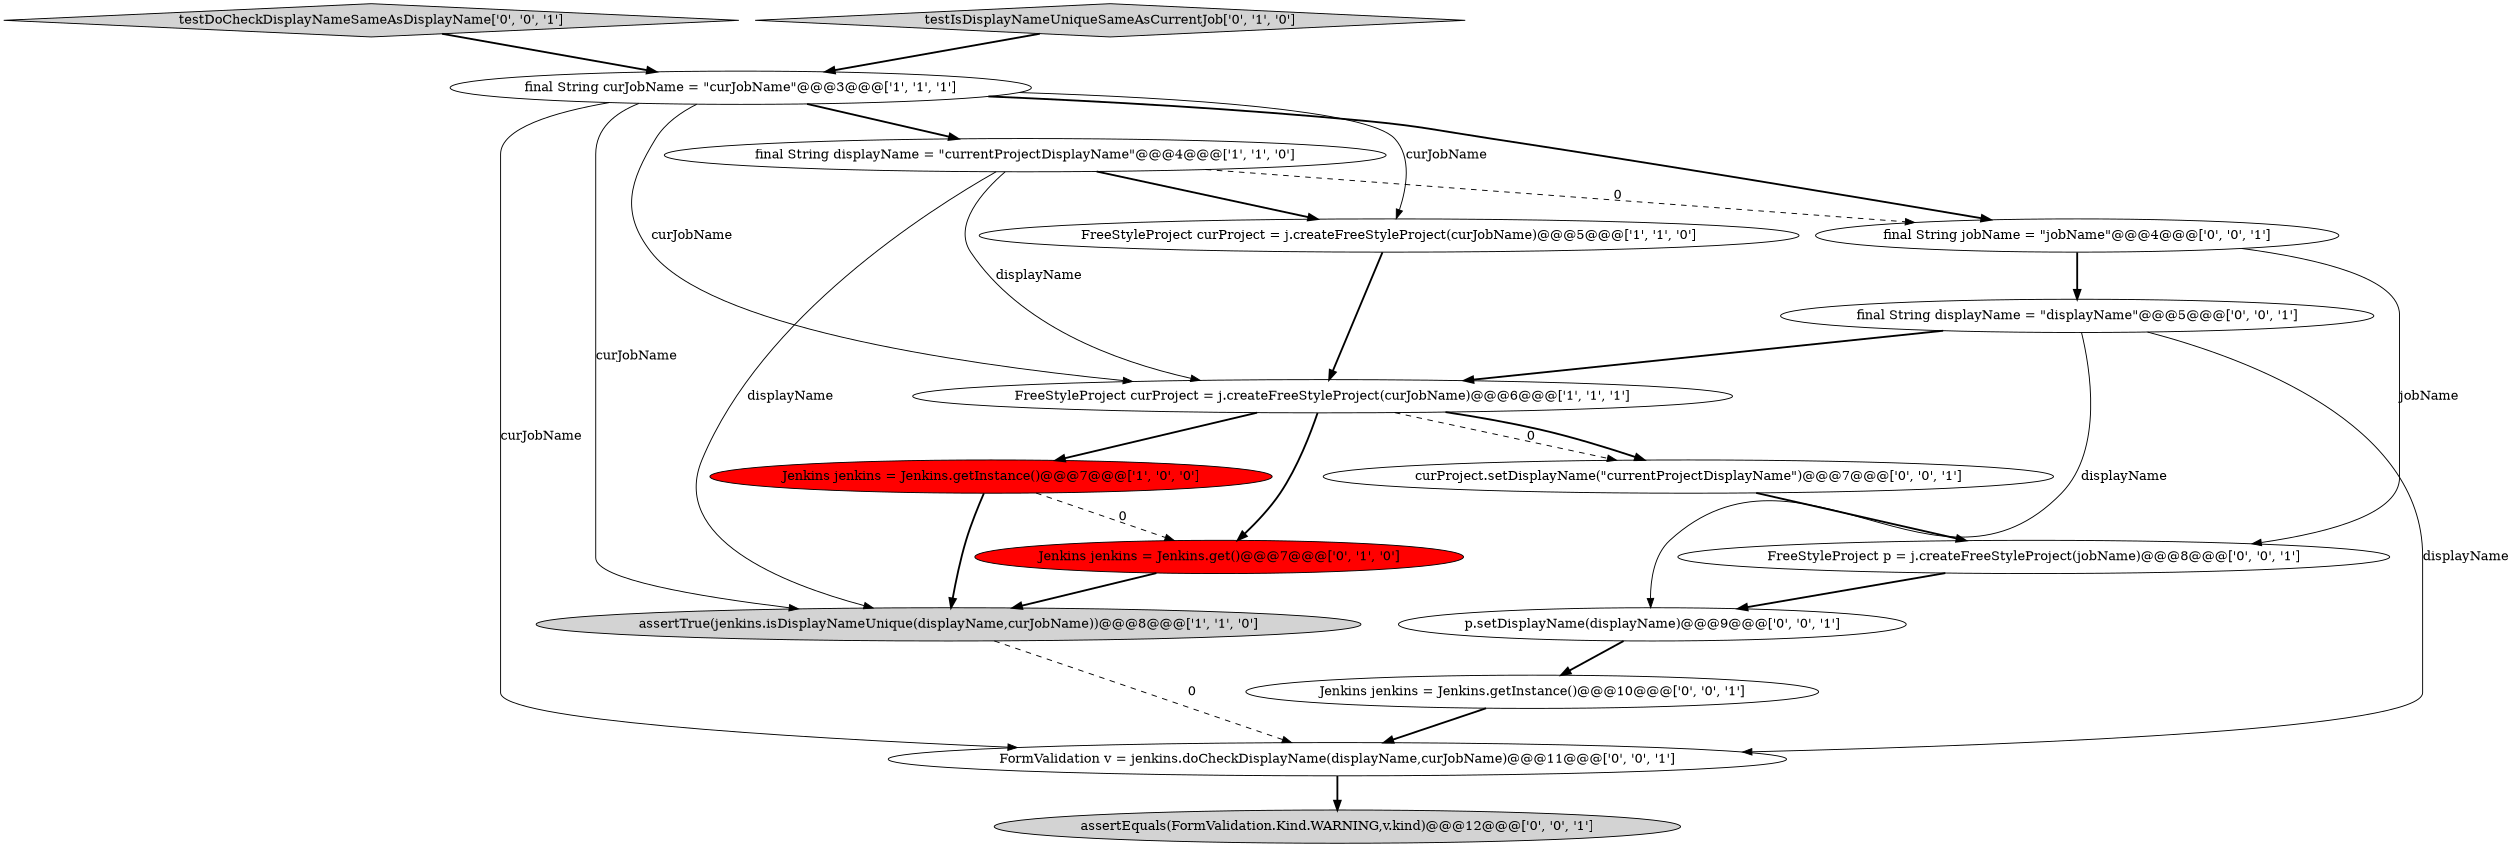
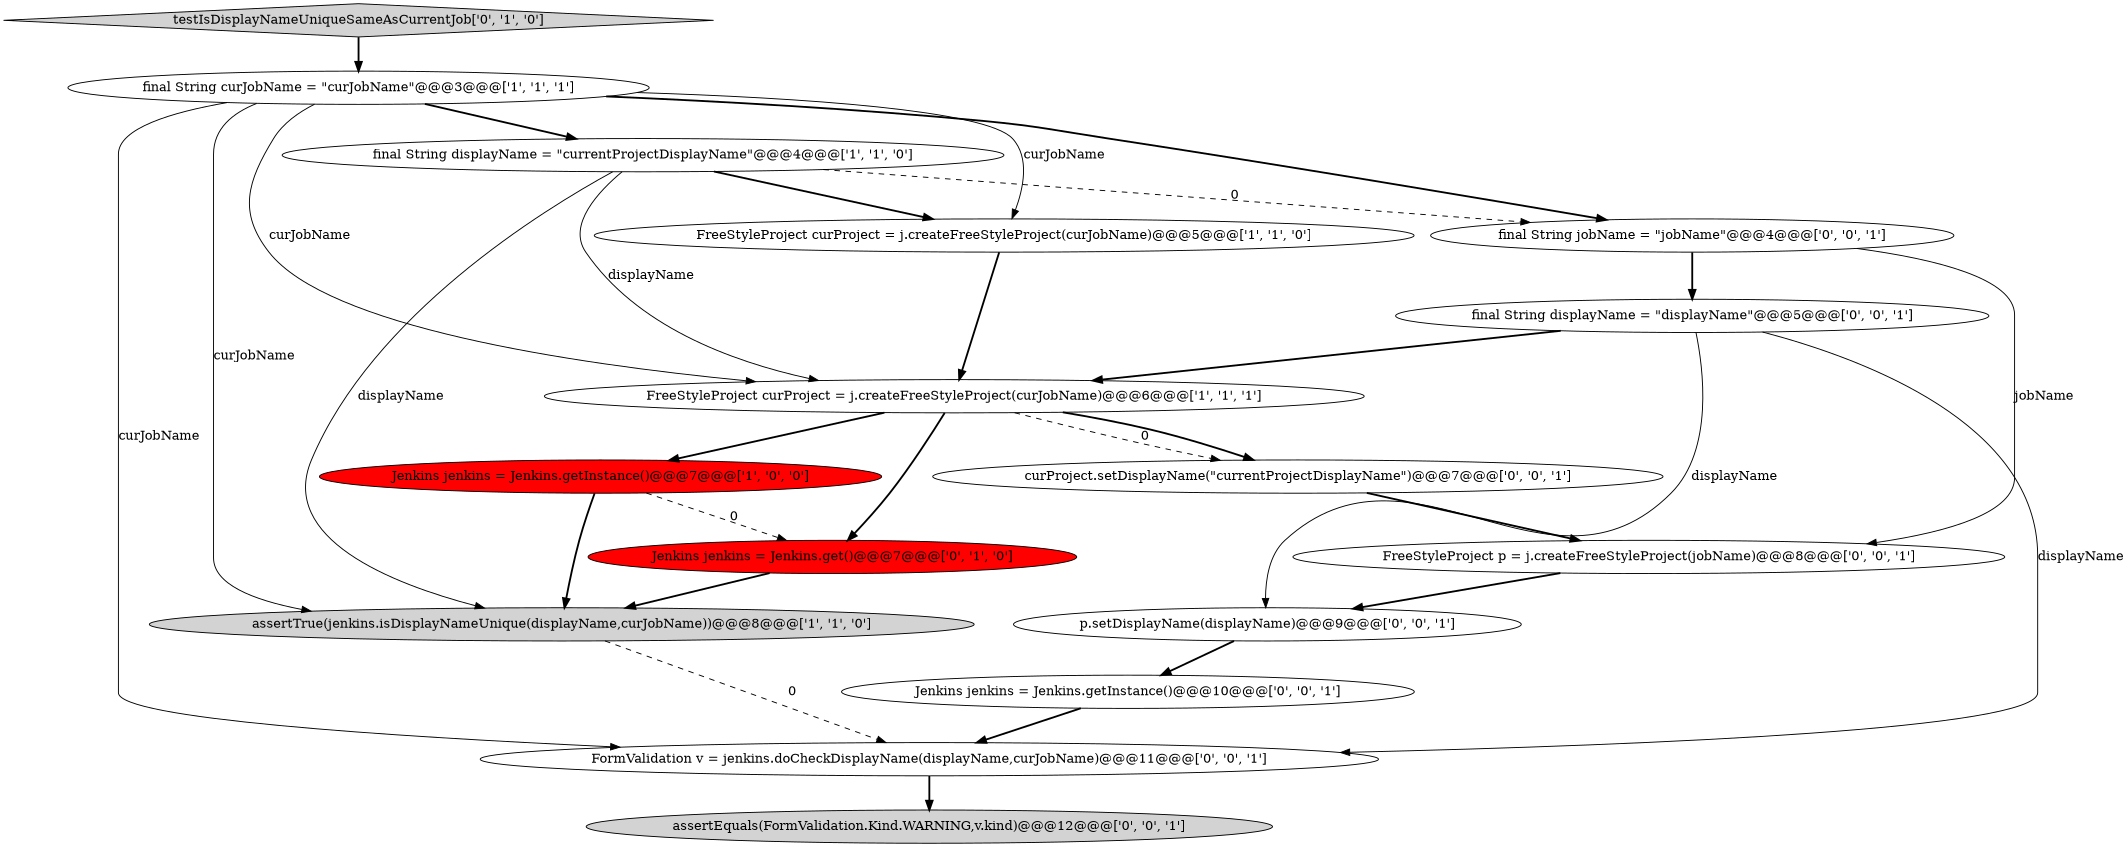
node "testDoCheckDisplayNameSameAsDisplayName['0', '0', '1']": removed
